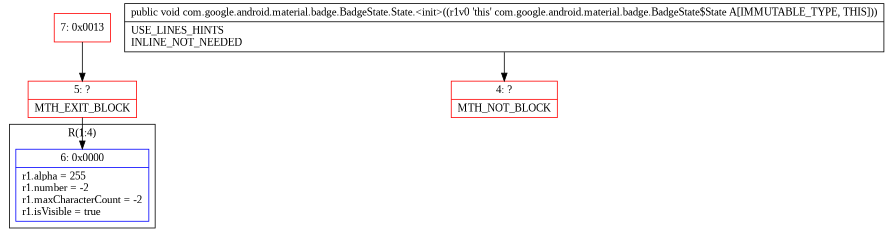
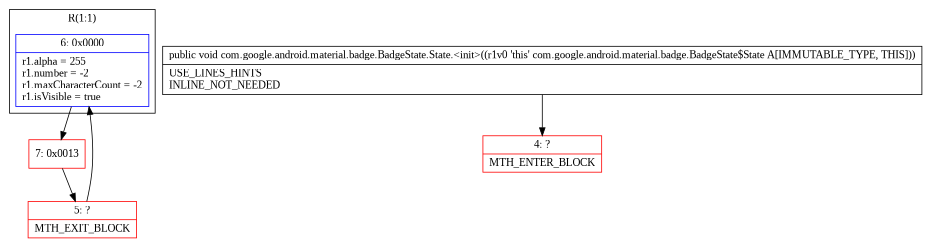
node "4: ?": text "MTH_NOT_BLOCK" -> "MTH_ENTER_BLOCK"
edge "6: 0x0000" -> "7: 0x0013": added
cluster "R(1:4)": label "R(1:4)" -> "R(1:1)"
